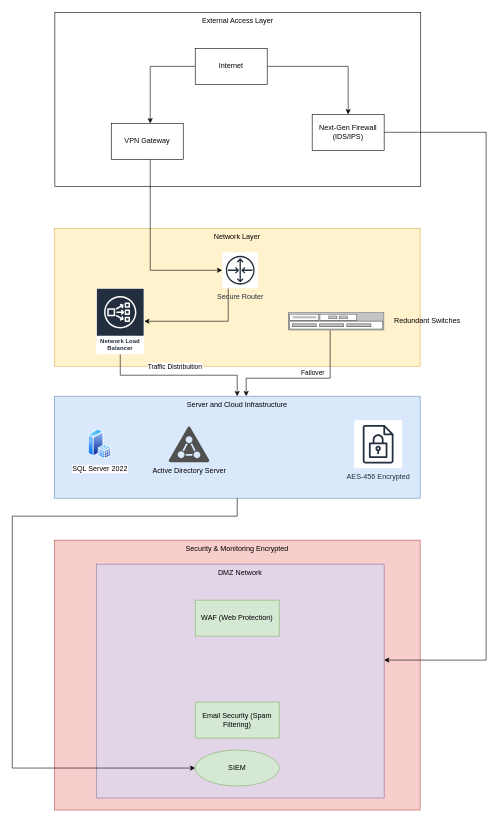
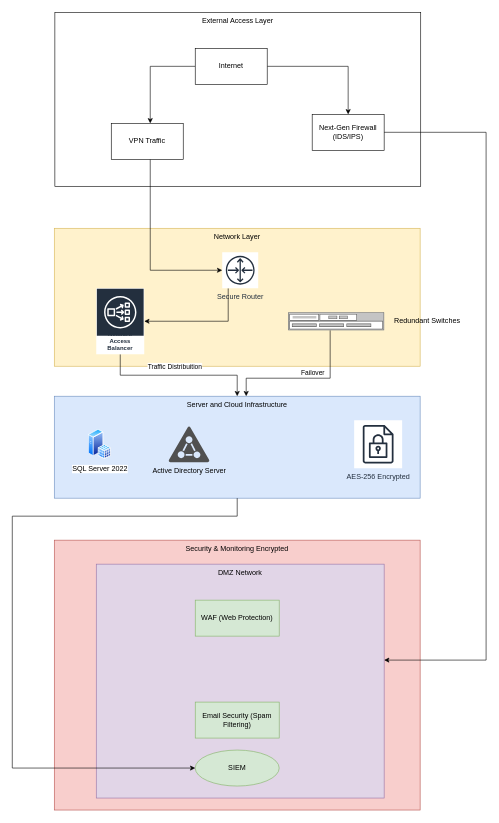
node "VPN Gateway": label "VPN Gateway" -> "VPN Traffic"
node "Network Load Balancer": label "Network Load Balancer" -> "Network Access Balancer"
node "AES-456 Encrypted": label "AES-456 Encrypted" -> "AES-256 Encrypted"
